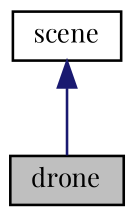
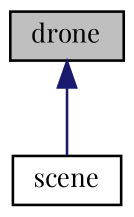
edge "drone" -> "scene": reversed
